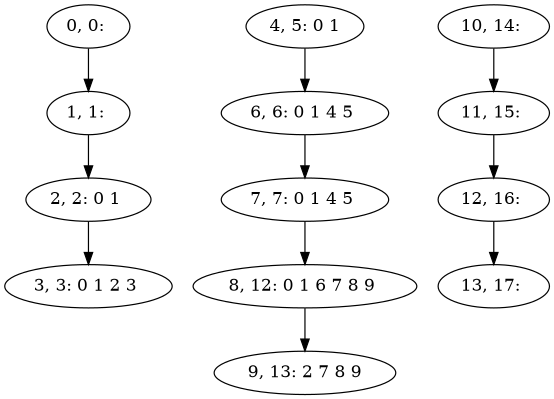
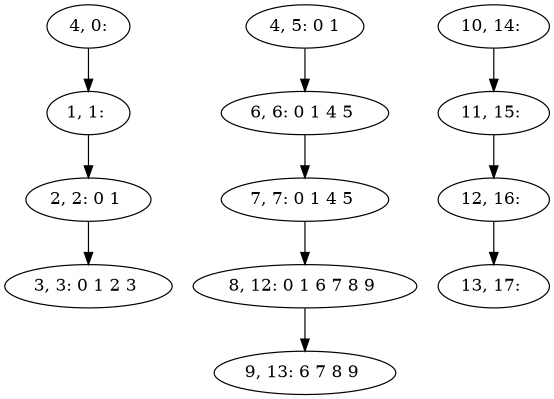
node "0, 0:": label "0, 0:" -> "4, 0:"
node "9, 13: 2 7 8 9": label "9, 13: 2 7 8 9" -> "9, 13: 6 7 8 9"
